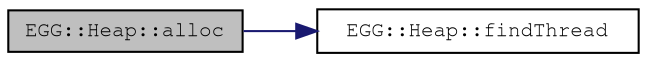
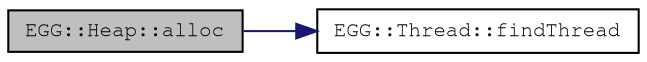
node "EGG::Heap::findThread": label "EGG::Heap::findThread" -> "EGG::Thread::findThread"
